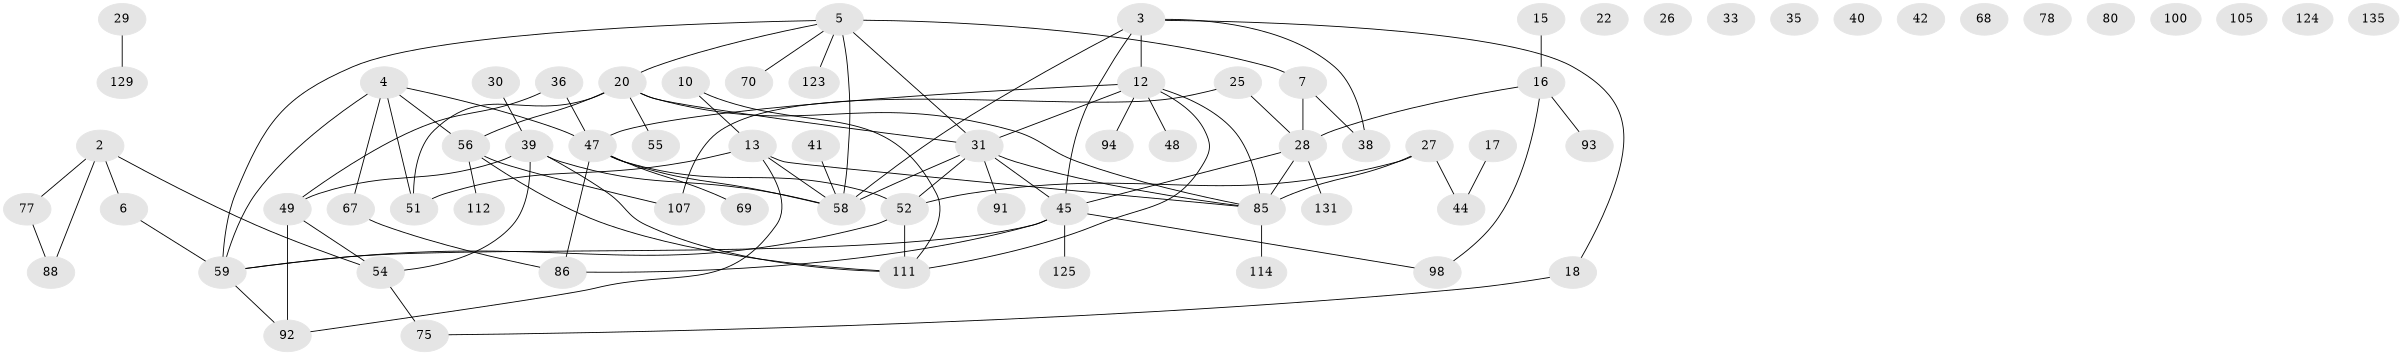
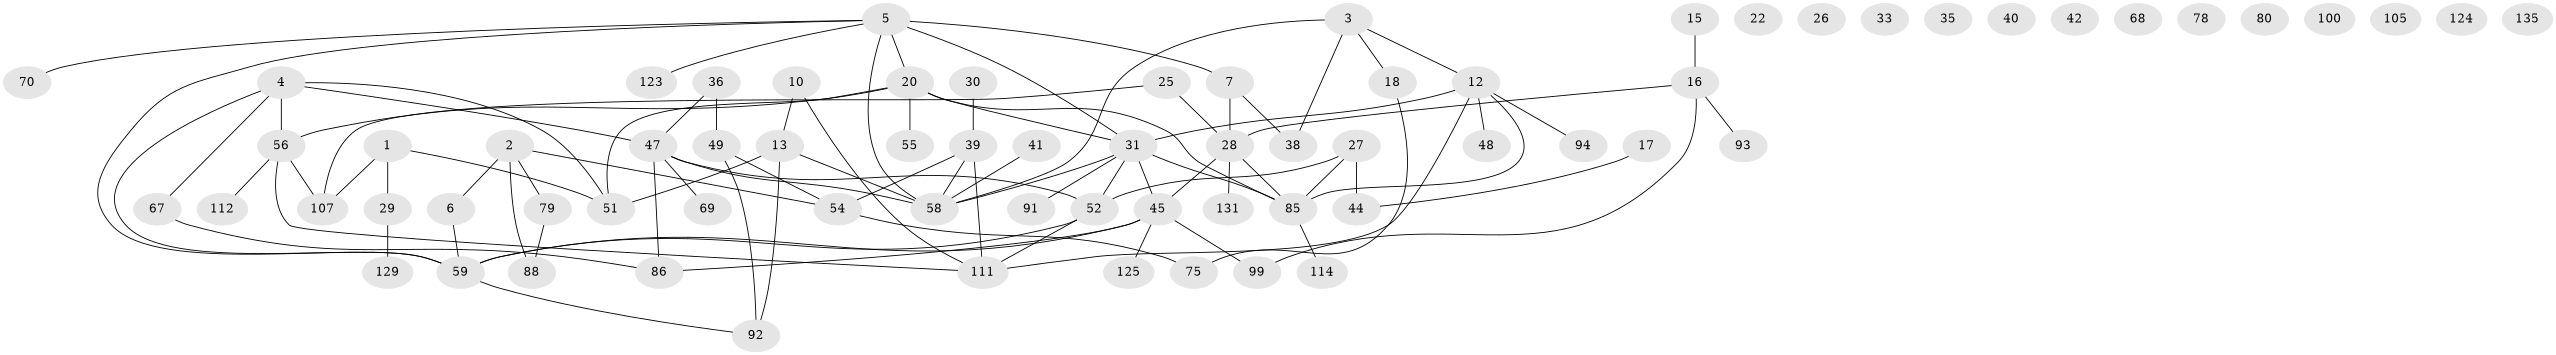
edge "12" -- "47": removed
edge "3" -- "45": removed
node "1": added
edge "39" -- "49": removed
edge "13" -- "85": removed
node "77": label "77" -> "79"
node "98": label "98" -> "99"
